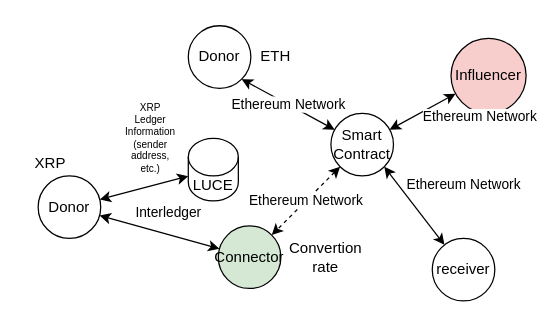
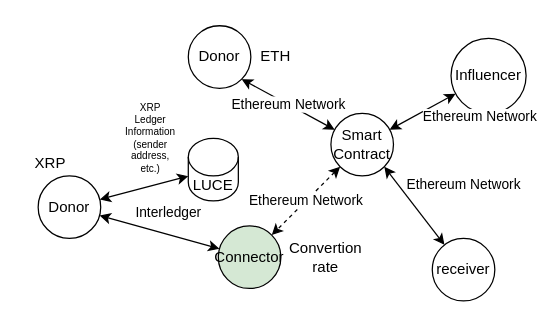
node "Influencer": fillcolor #f8cecc -> #ffffff
